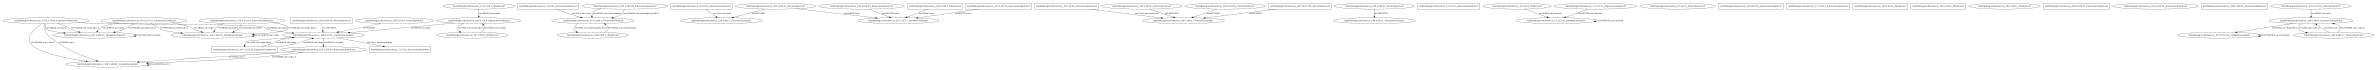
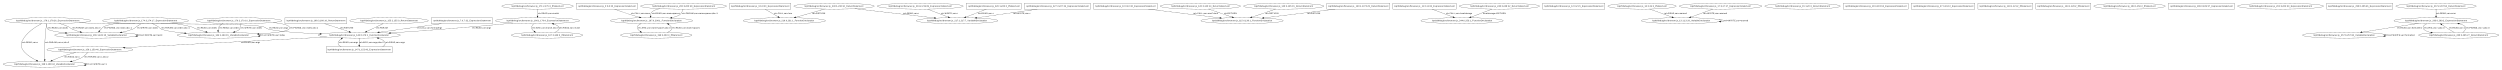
node "/opt/t/debug/src/browser.js_11:0,11:33_ExpressionStatement": added
edge "/opt/t/debug/src/browser.js_248:2,248:22_ReturnStatement" -> "/opt/t/debug/src/browser.js_244:0,253:1_FunctionDeclaration": label "rel=RETURN" -> "localstorage=RETURN"
edge "/opt/t/debug/src/browser.js_146:0,179:1_FunctionDeclaration" -> "/opt/t/debug/src/browser.js_7:0,7:32_ExpressionStatement": reversed
